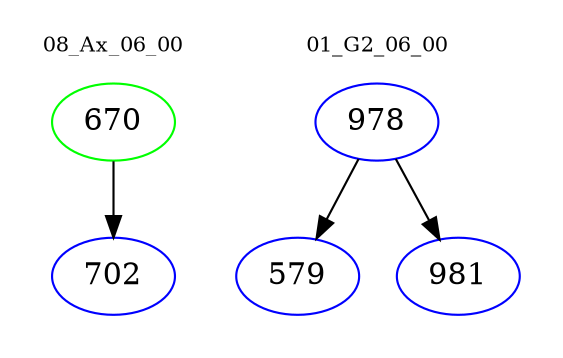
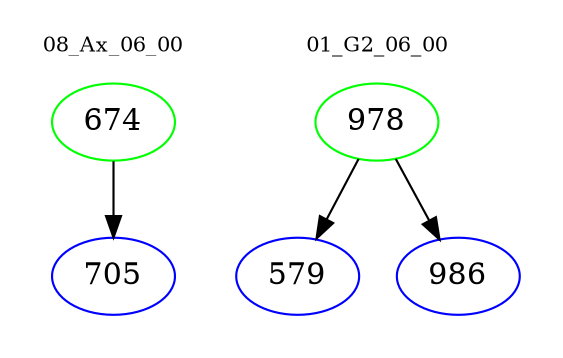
node "670": label "670" -> "674"
node "978": color blue -> green
node "702": label "702" -> "705"
node "981": label "981" -> "986"
